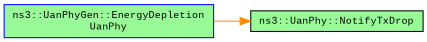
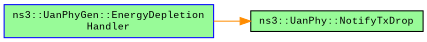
node "ns3::UanPhyGen::EnergyDepletion UanPhy": label "ns3::UanPhyGen::EnergyDepletion UanPhy" -> "ns3::UanPhyGen::EnergyDepletion Handler"
